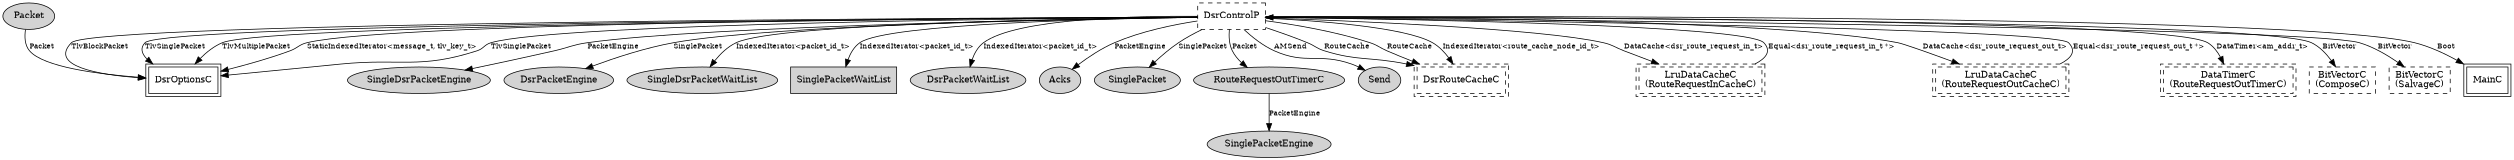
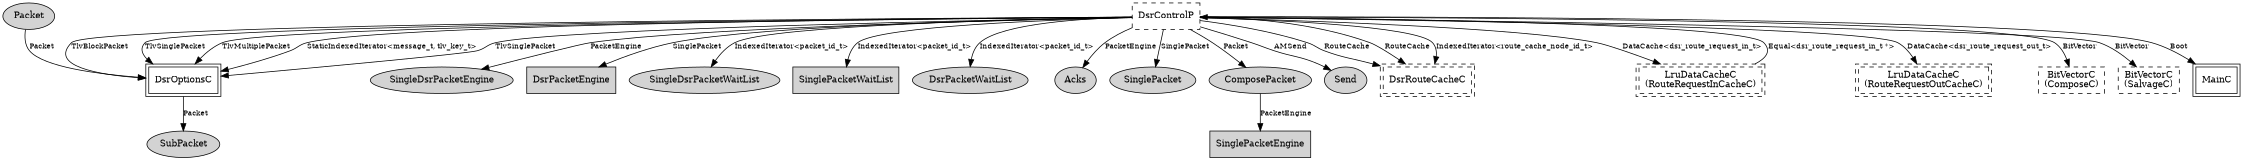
edge "LruDataCacheC (RouteRequestOutCacheC)" -> "DsrControlP": removed, label "Equal<dsr_route_request_out_t *>"
node "DsrPacketEngine": shape ellipse -> box
node "RouteRequestOutTimerC": label "RouteRequestOutTimerC" -> "ComposePacket"
node "DataTimerC (RouteRequestOutTimerC)": removed
node "SubPacket": added
node "SinglePacketEngine": shape ellipse -> box
